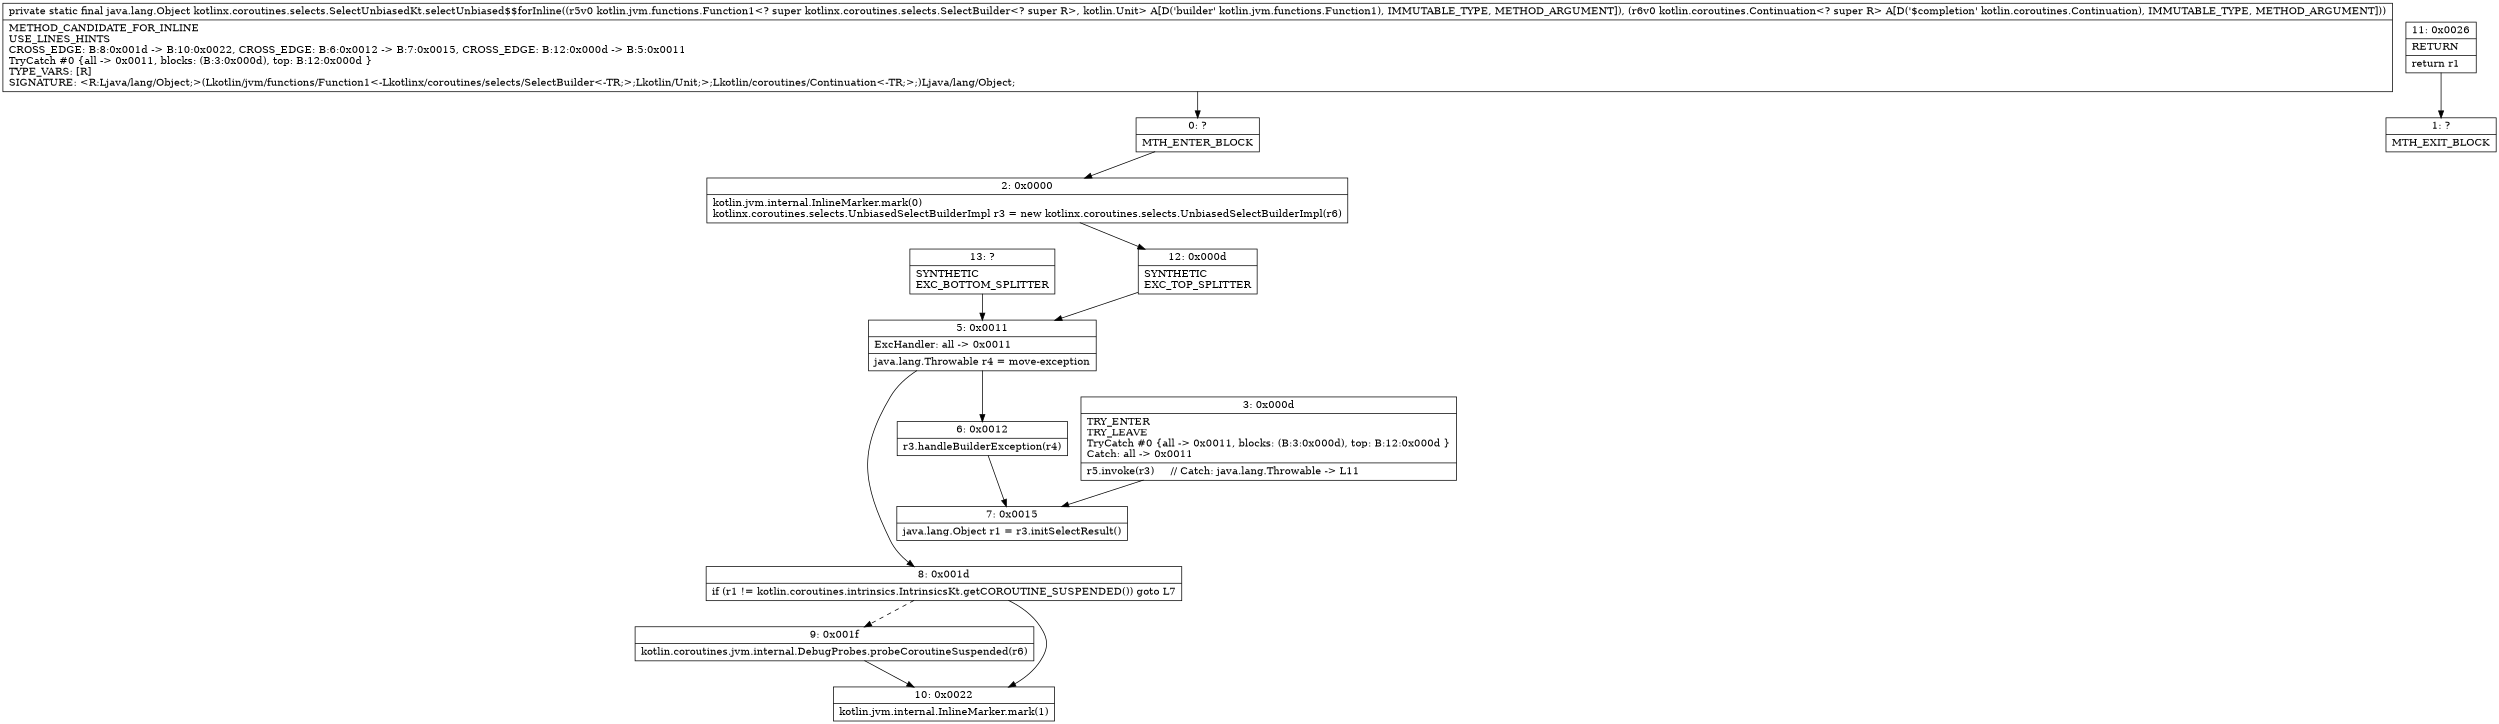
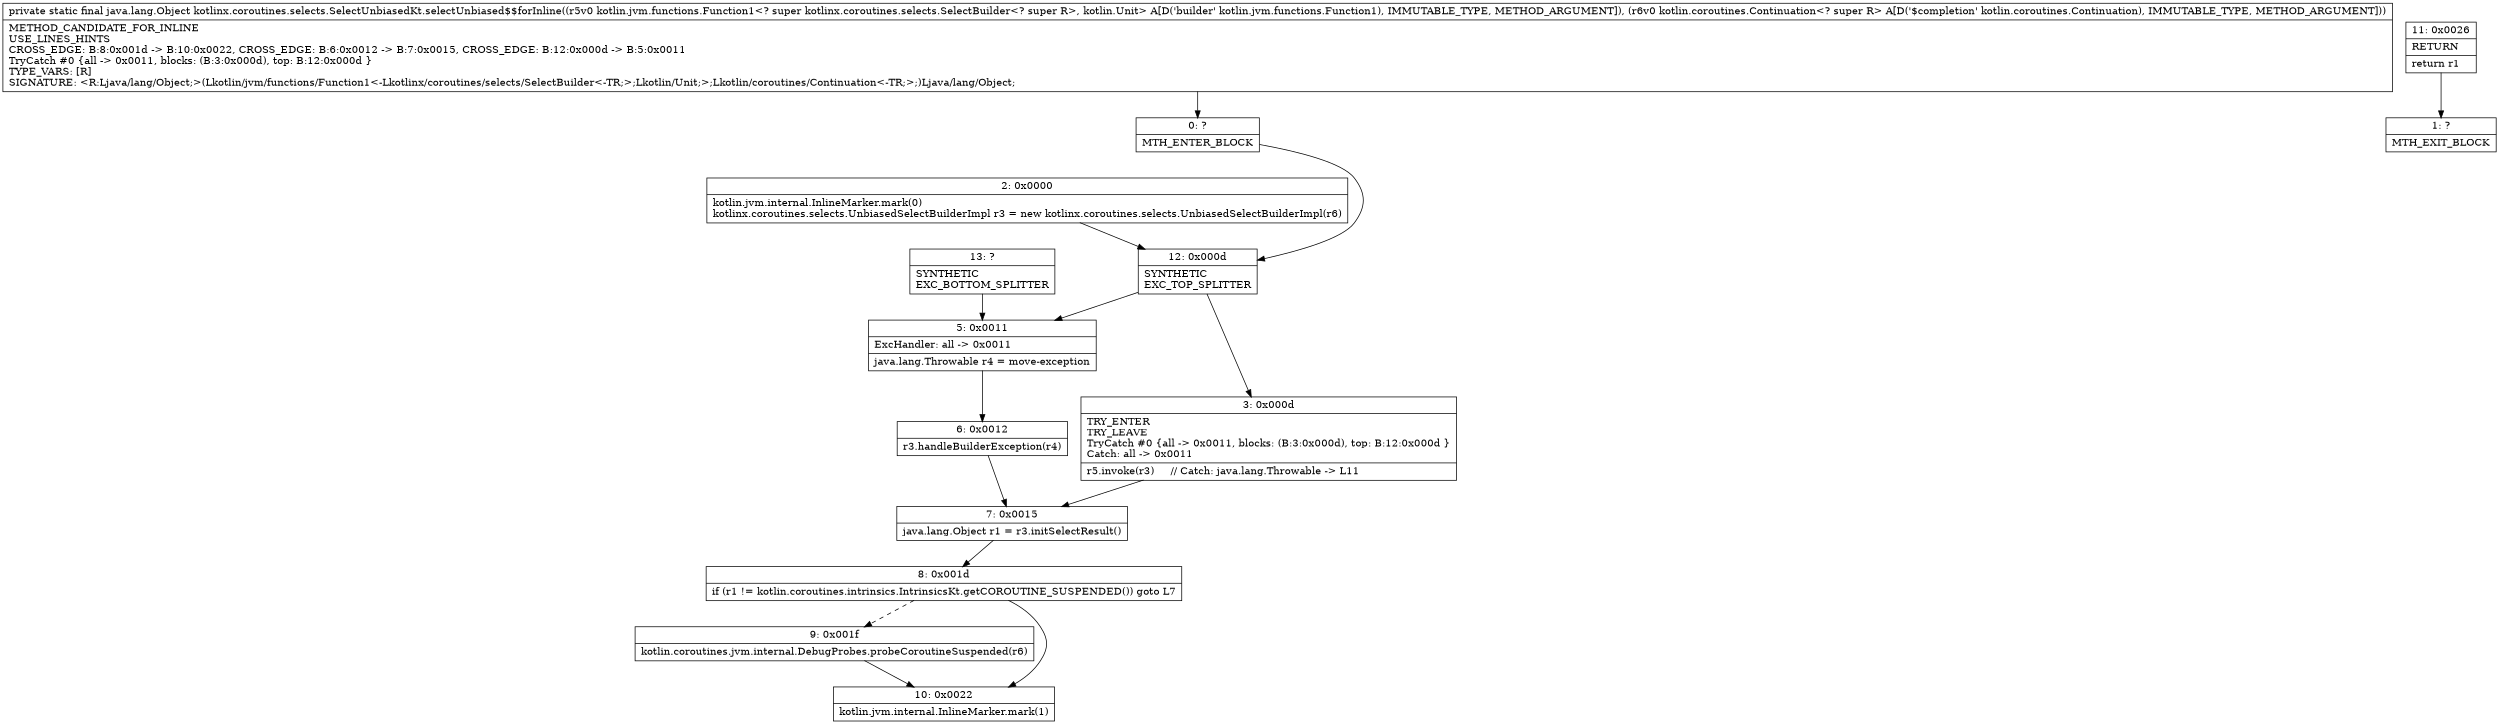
edge "0: ?" -> "2: 0x0000": now "0: ?" -> "12: 0x000d"
edge "12: 0x000d" -> "3: 0x000d": added
edge "5: 0x0011" -> "8: 0x001d": now "7: 0x0015" -> "8: 0x001d"
